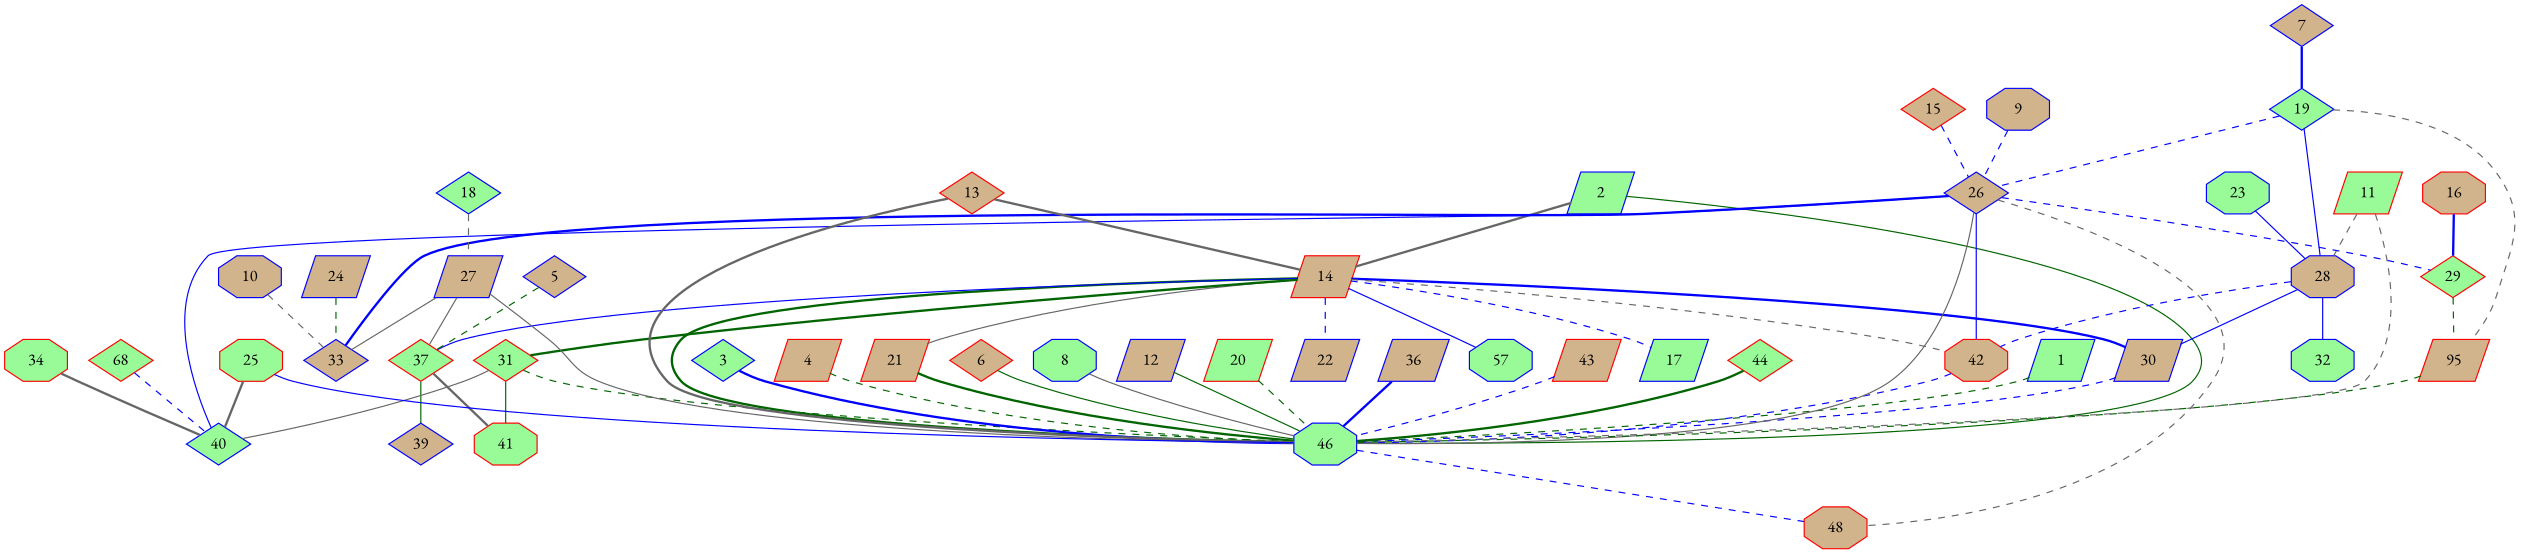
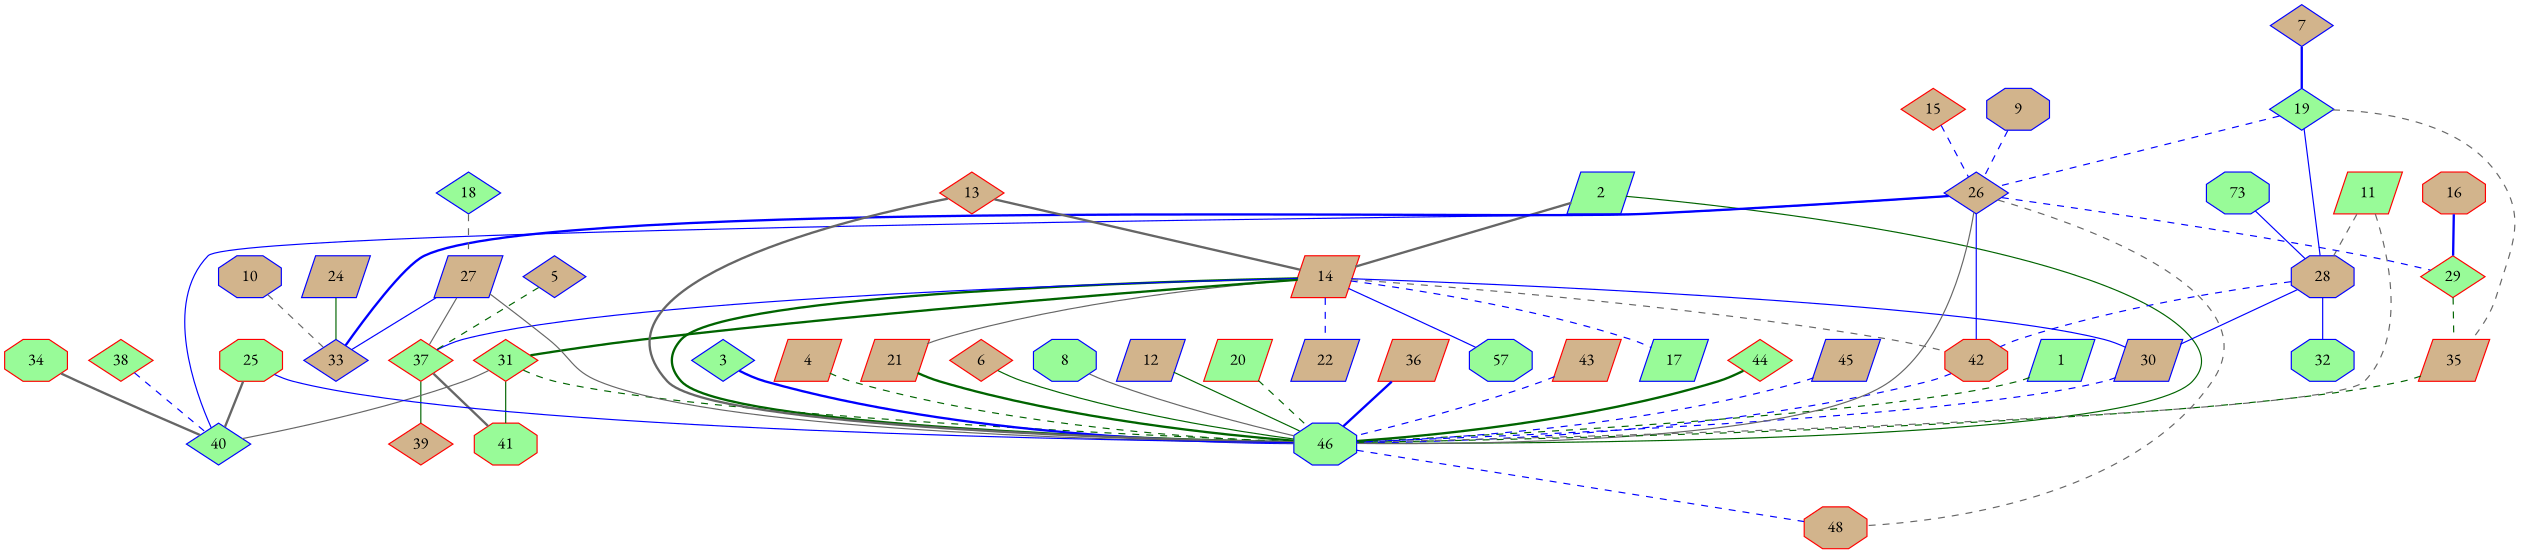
node "23": label "23" -> "73"
edge "14" -- "30": style bold -> solid
edge "24" -- "33": style dashed -> solid
edge "27" -- "33": color gray40 -> blue
node "68": label "68" -> "38"
node "36": color blue -> red
node "45": added
node "95": label "95" -> "35"
node "39": color blue -> red
